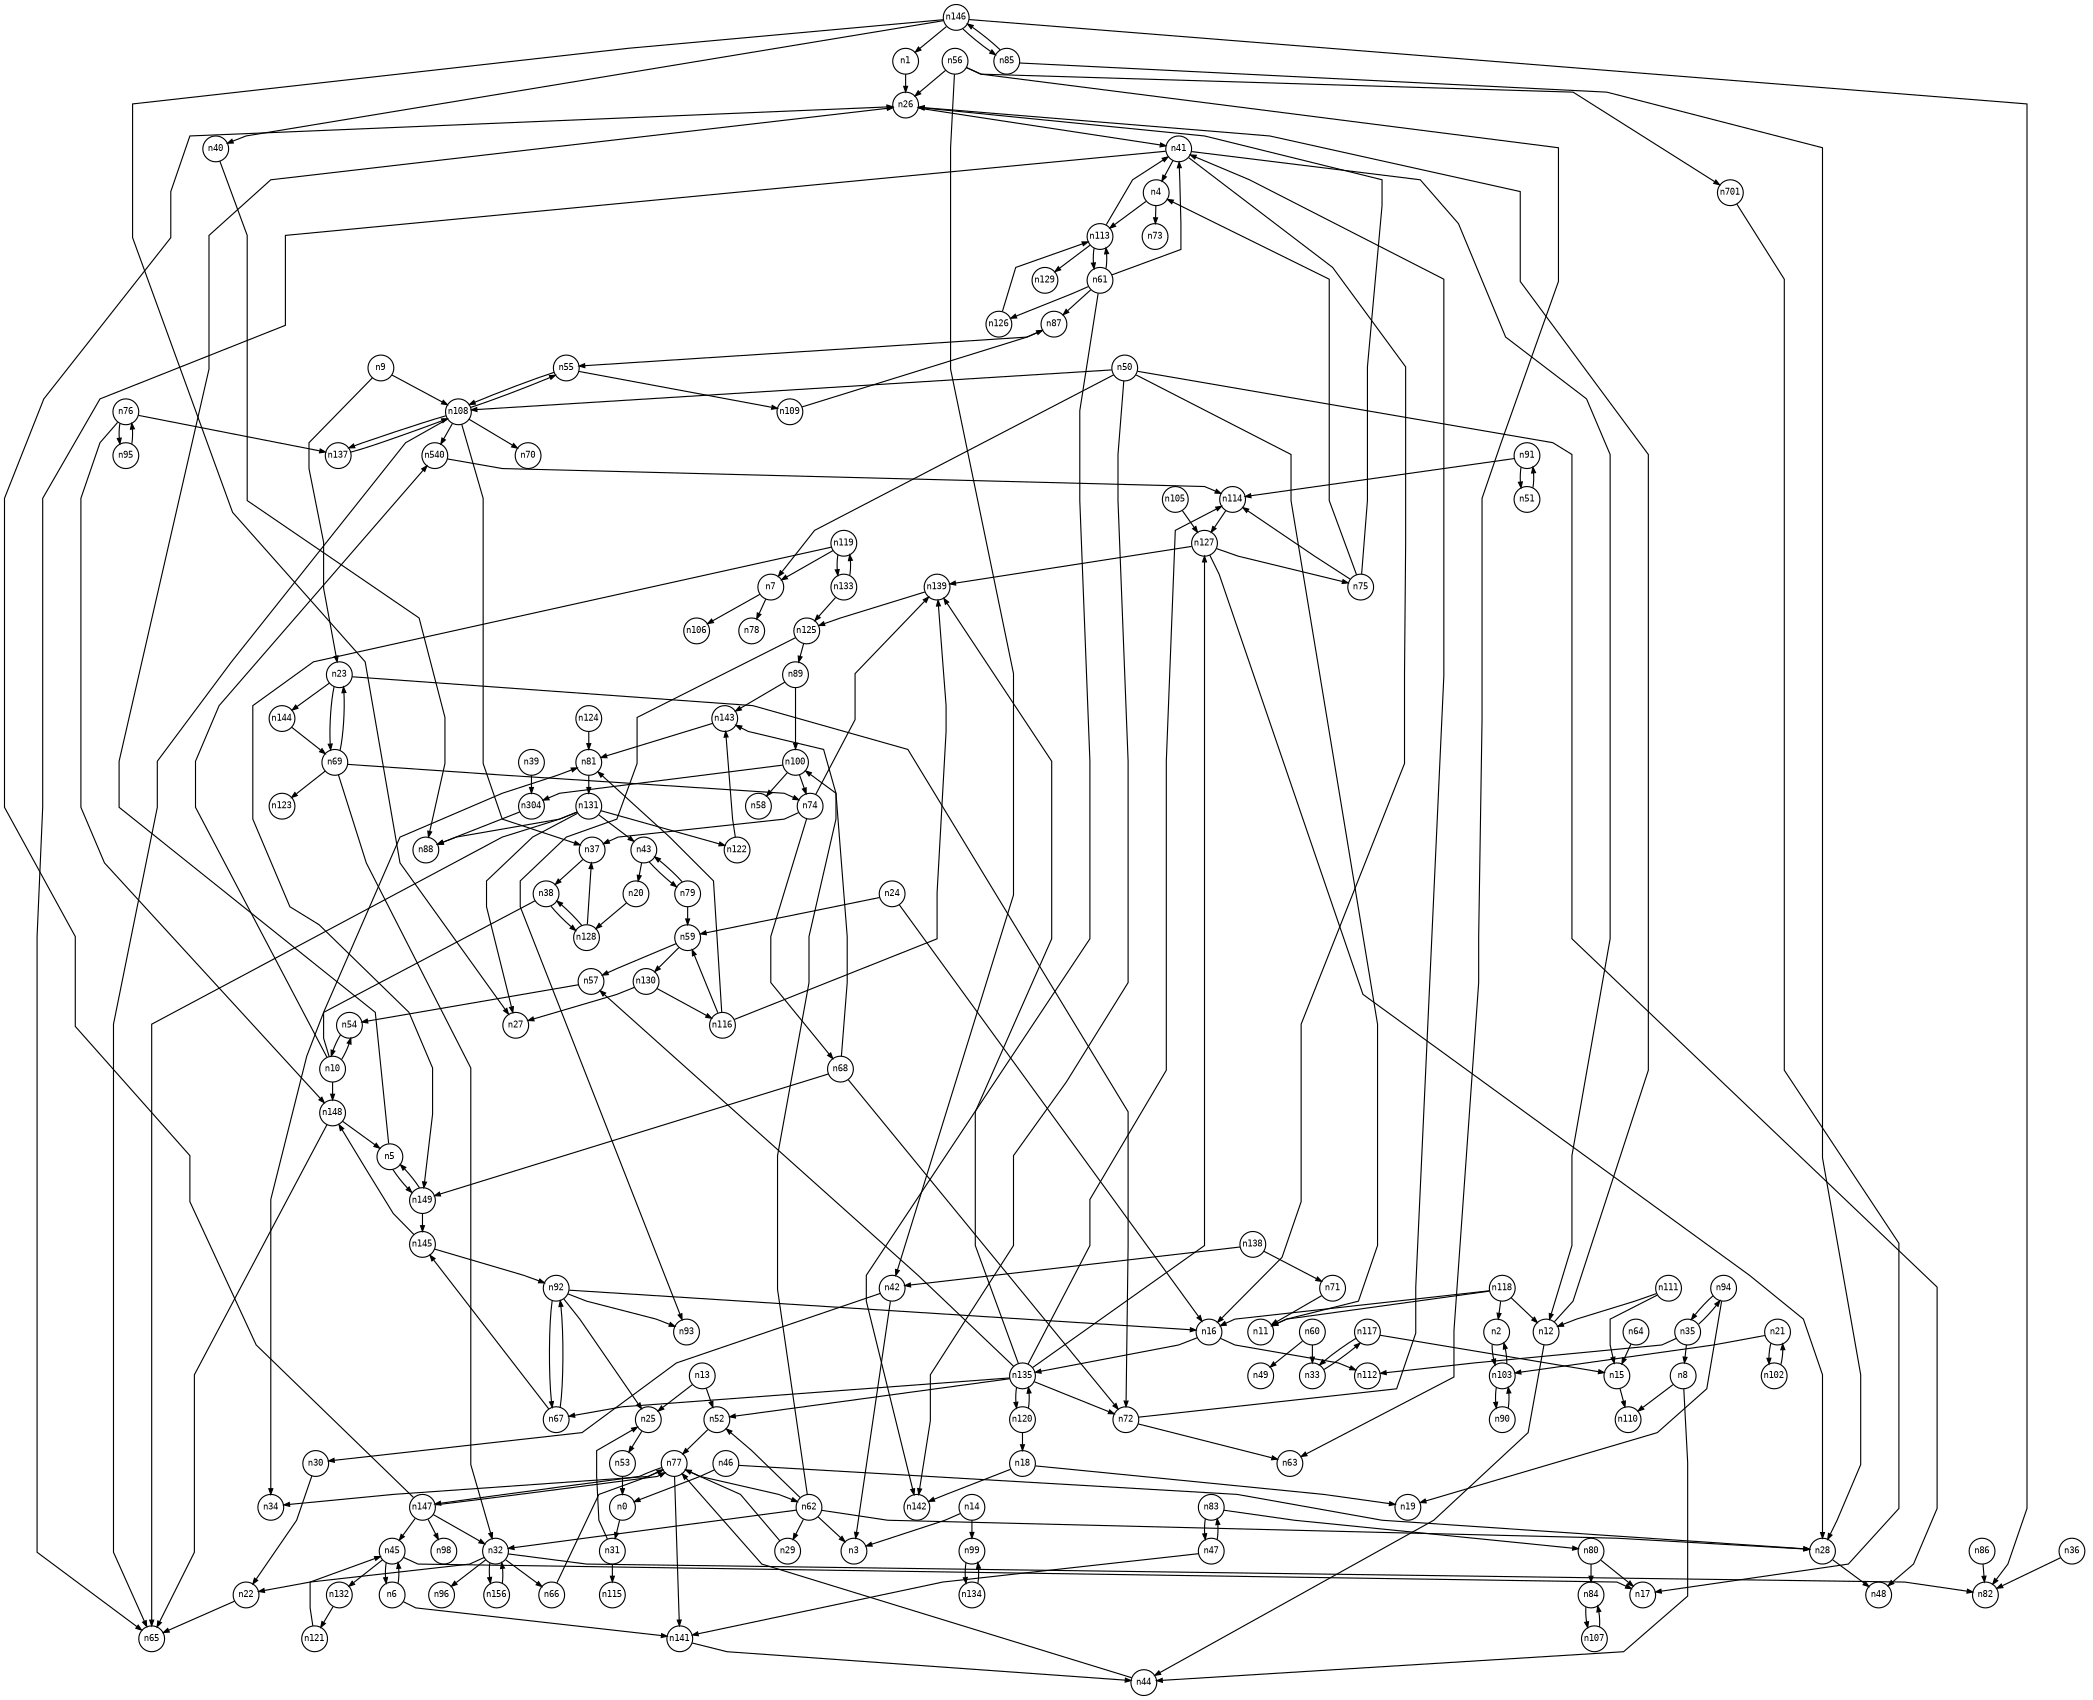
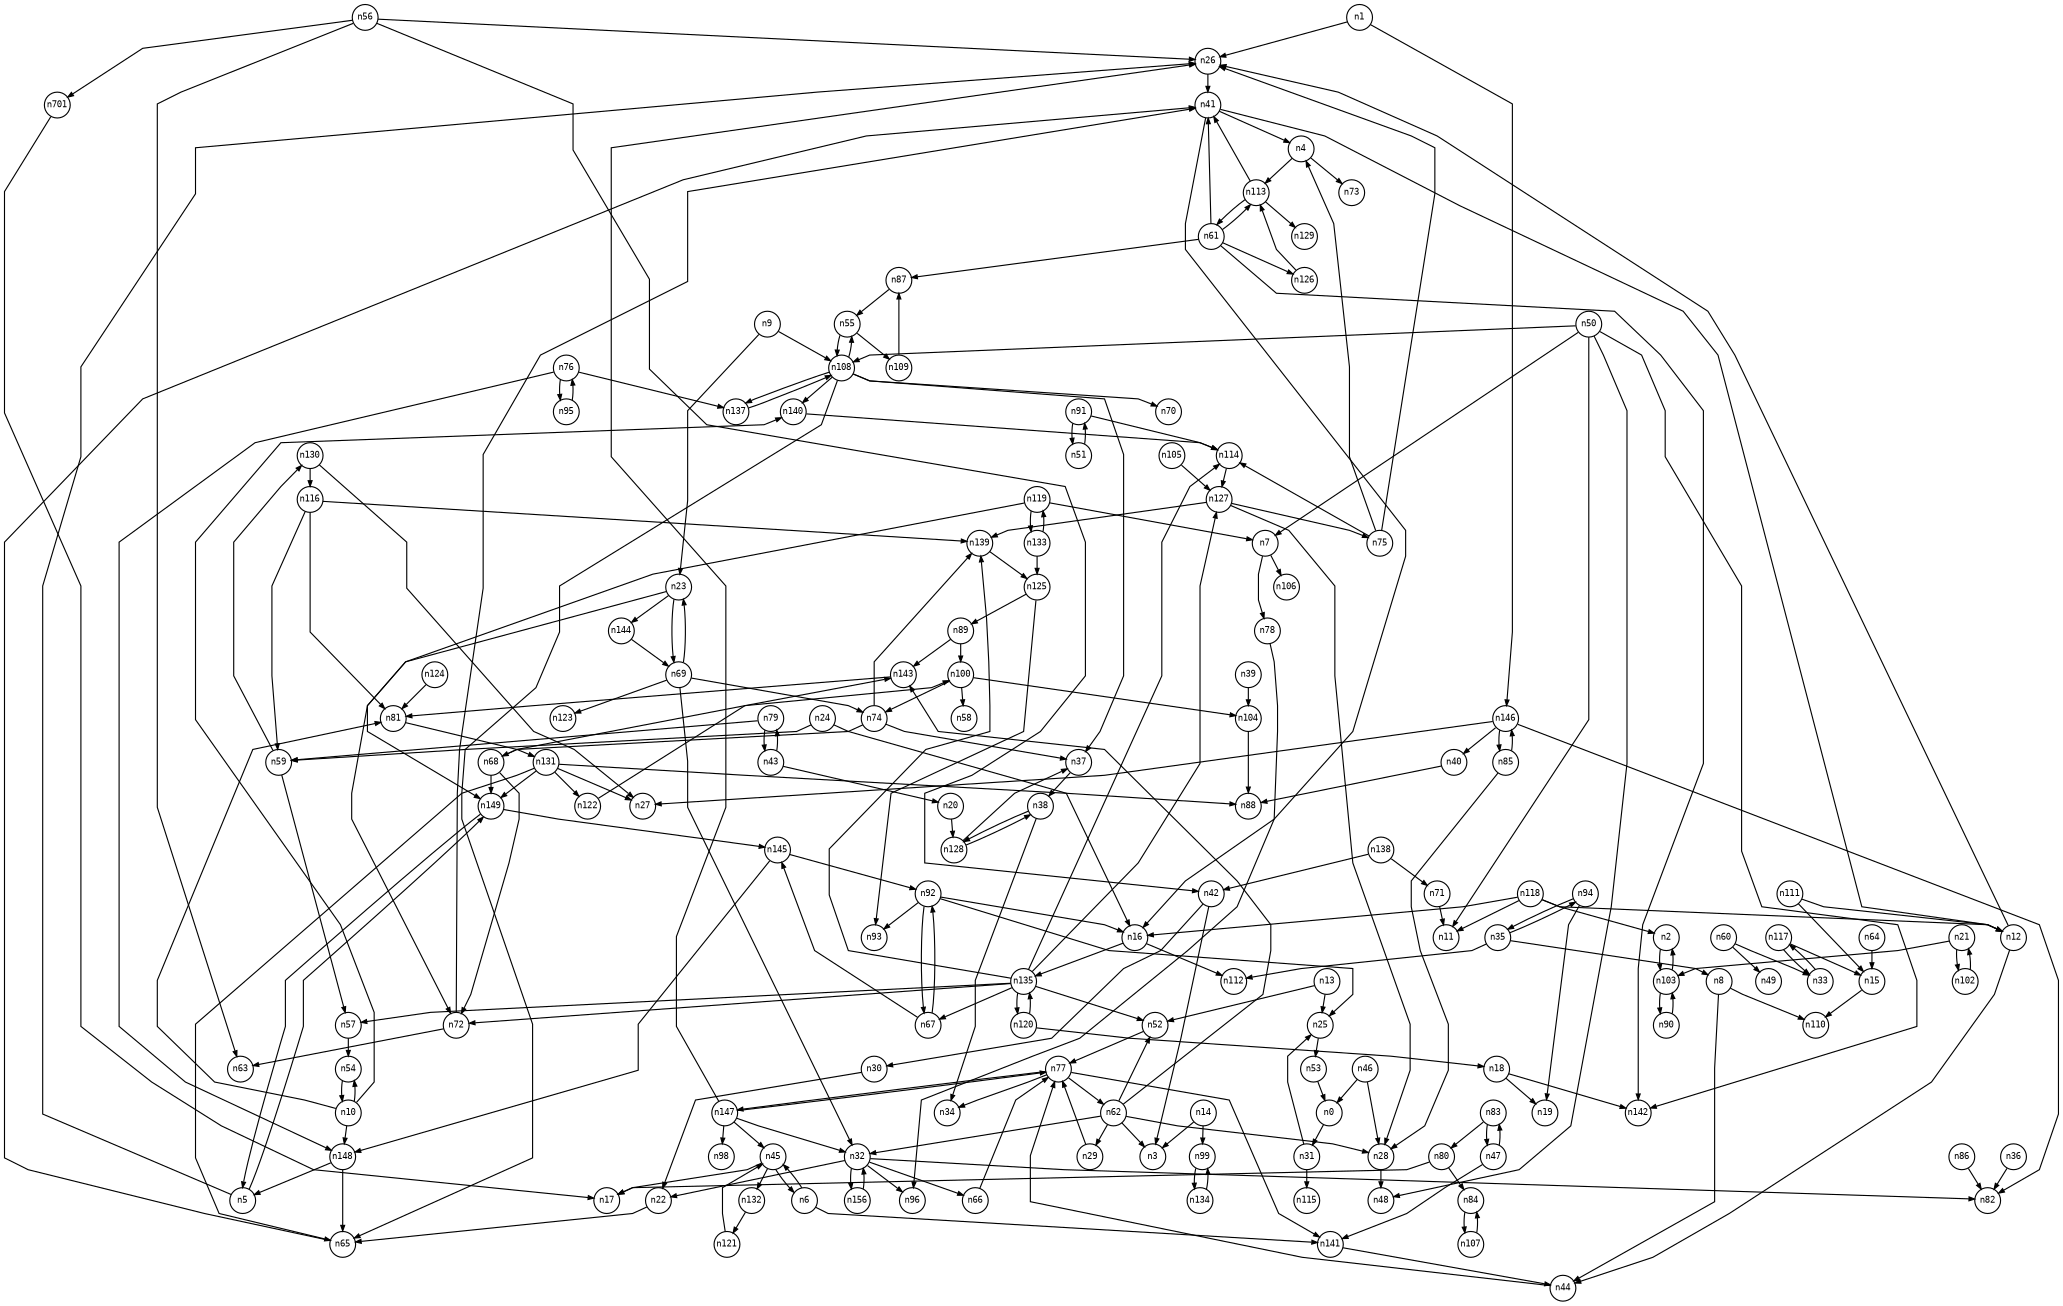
edge "n146" -> "n1": reversed
edge "n41" -> "n65": reversed
node "n540": label "n540" -> "n140"
node "n304": label "n304" -> "n104"
edge "n131" -> "n43": now "n131" -> "n149"
edge "n78" -> "n96": added
